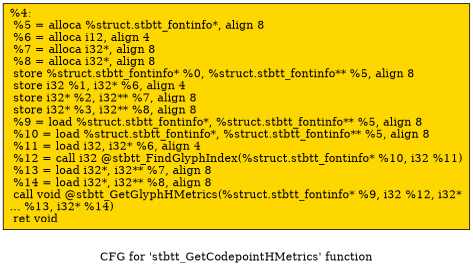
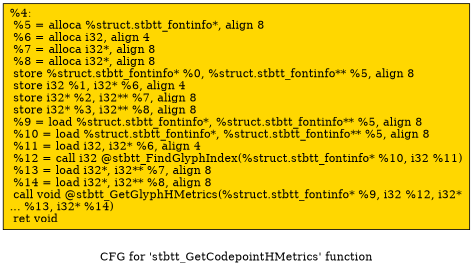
node "%4:": text "%6 = alloca i12, align 4" -> "%6 = alloca i32, align 4"
